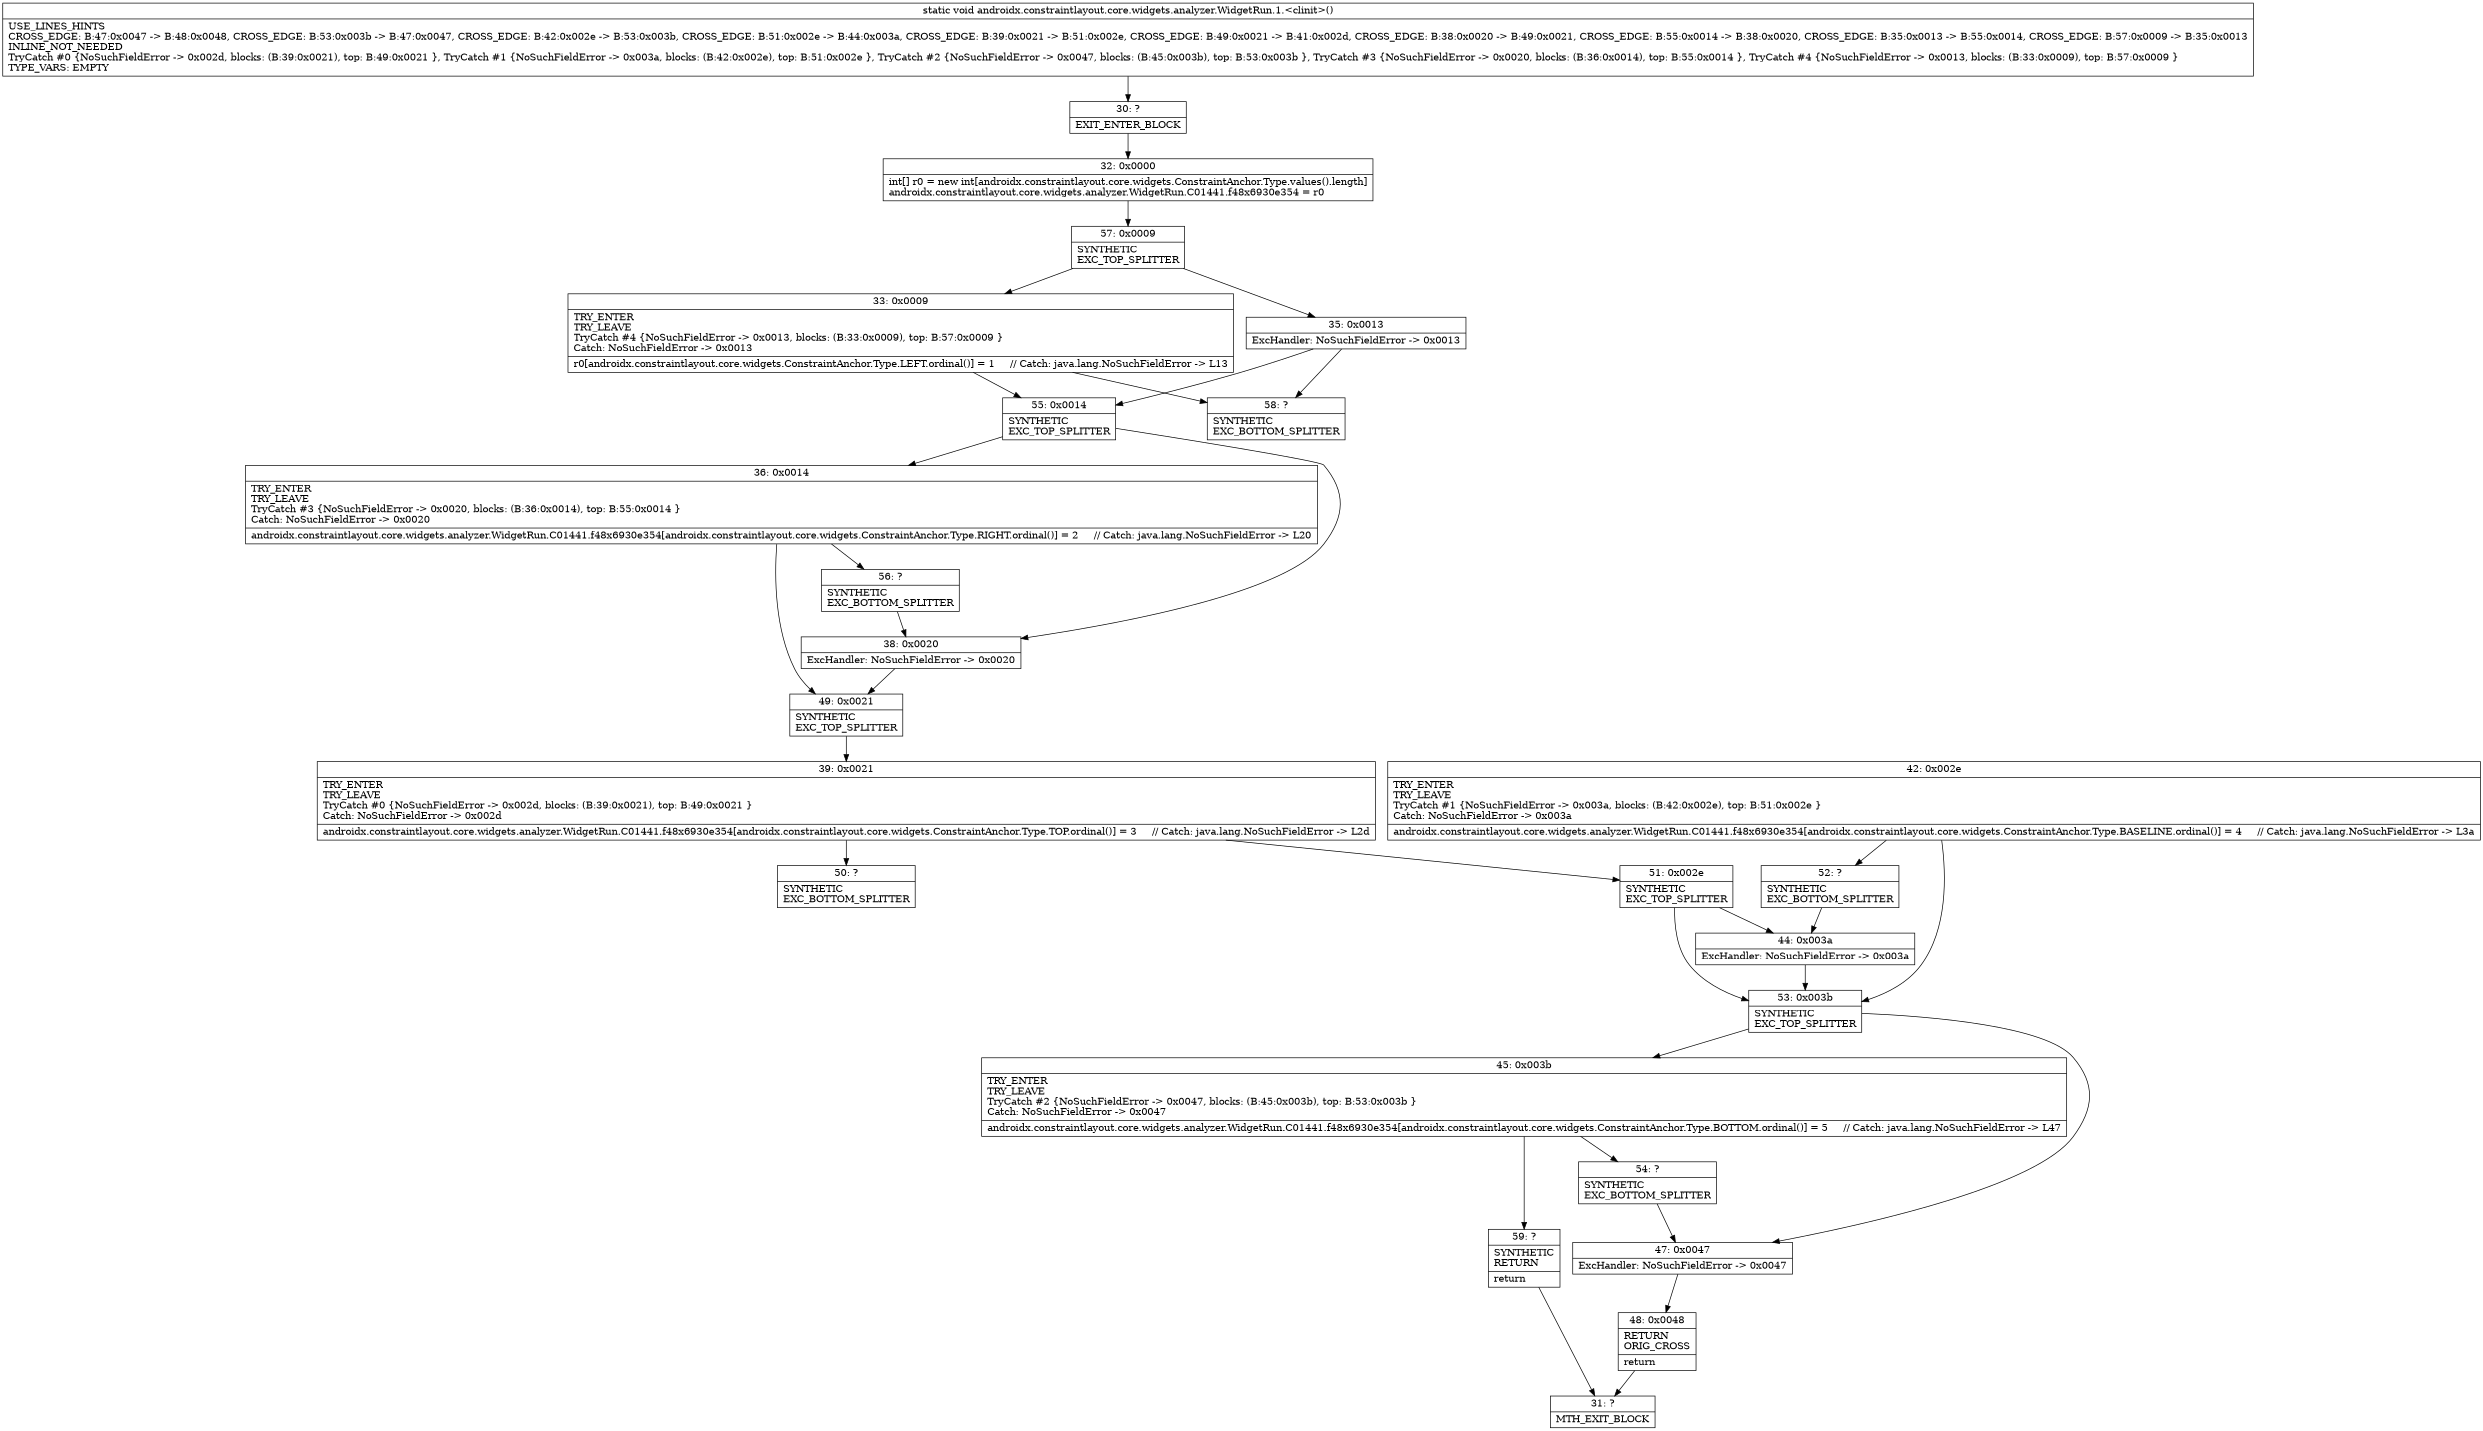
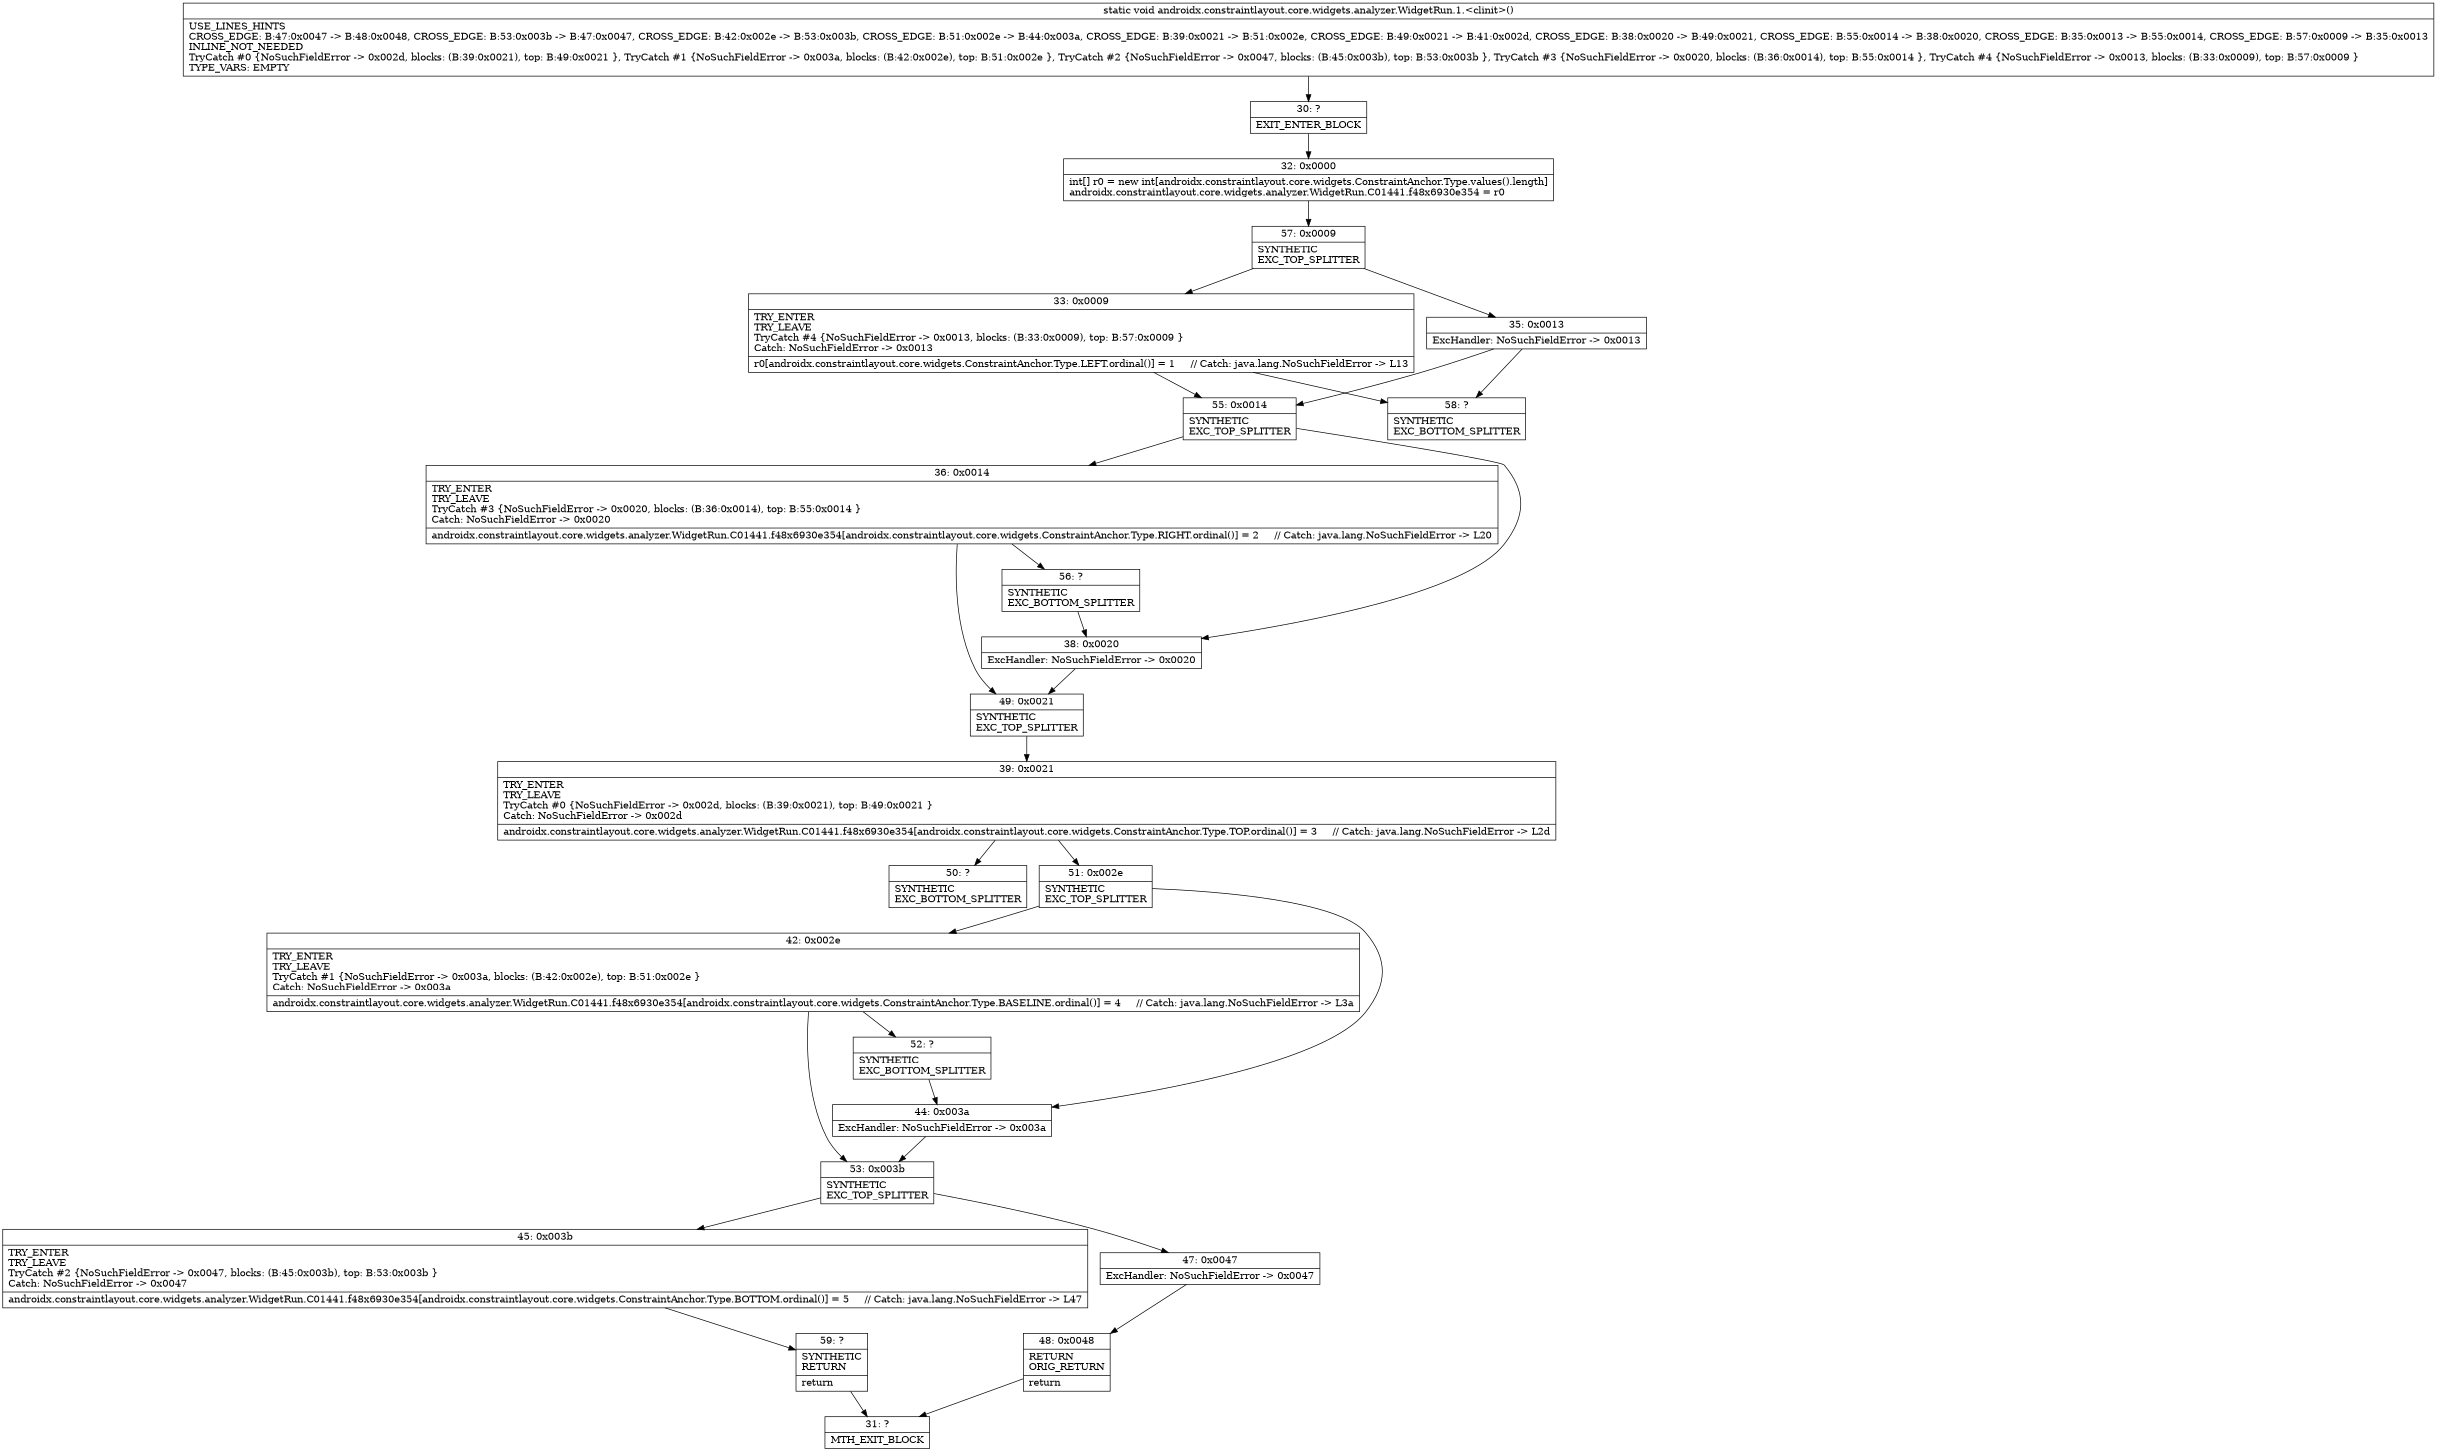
edge "51: 0x002e" -> "53: 0x003b": now "51: 0x002e" -> "42: 0x002e"
node "54: ?": removed
node "48: 0x0048": text "ORIG_CROSS" -> "ORIG_RETURN"
